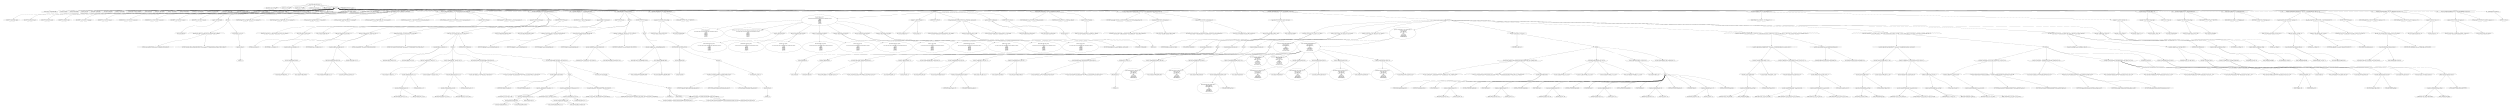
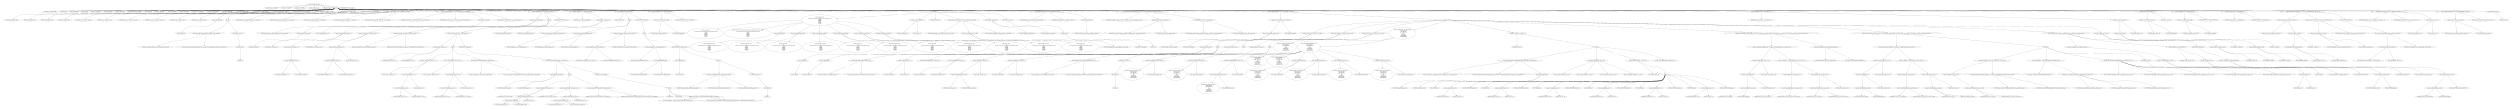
node "(IDENTIFIER,hapda,ap_sta_no_session_timeout(hapda, sta))": removed
